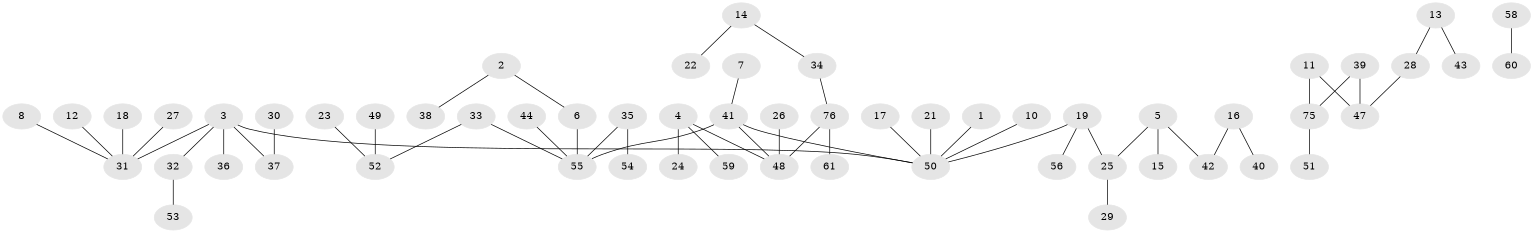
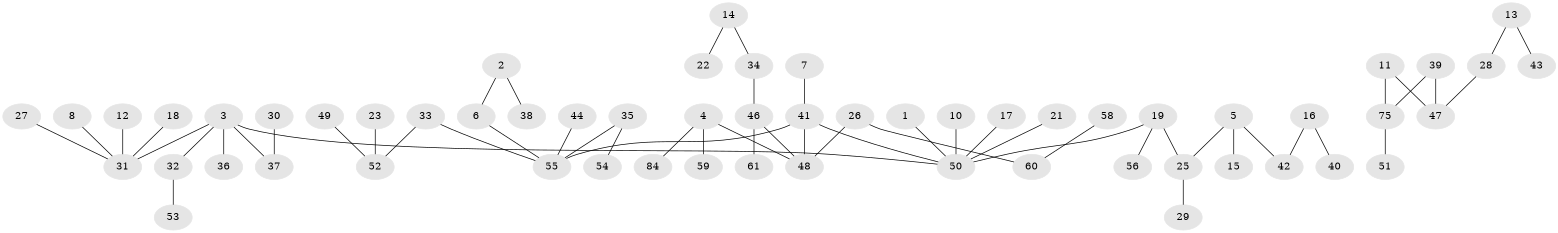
node "76": label "76" -> "46"
edge "26" -- "60": added
node "24": label "24" -> "84"
